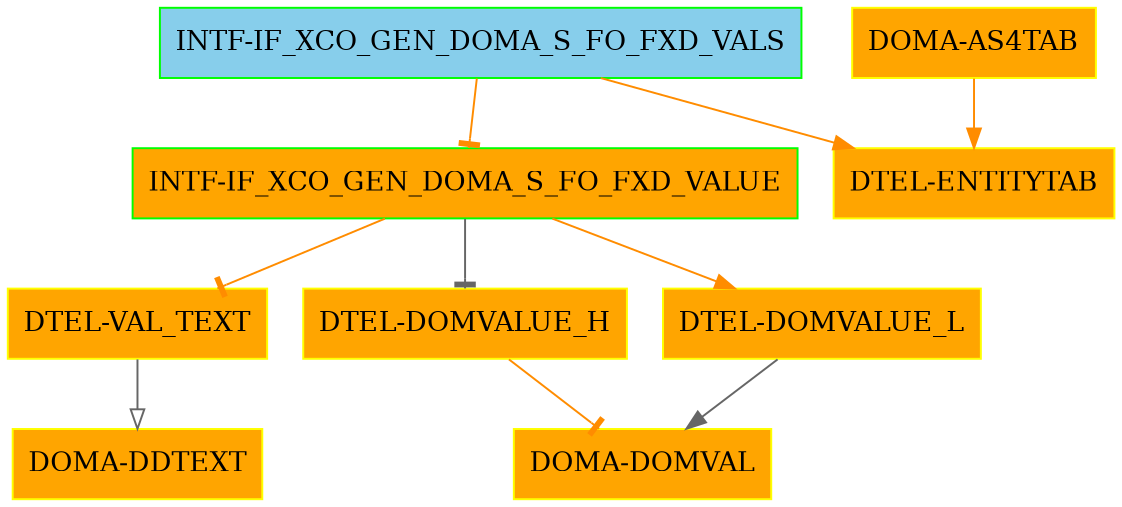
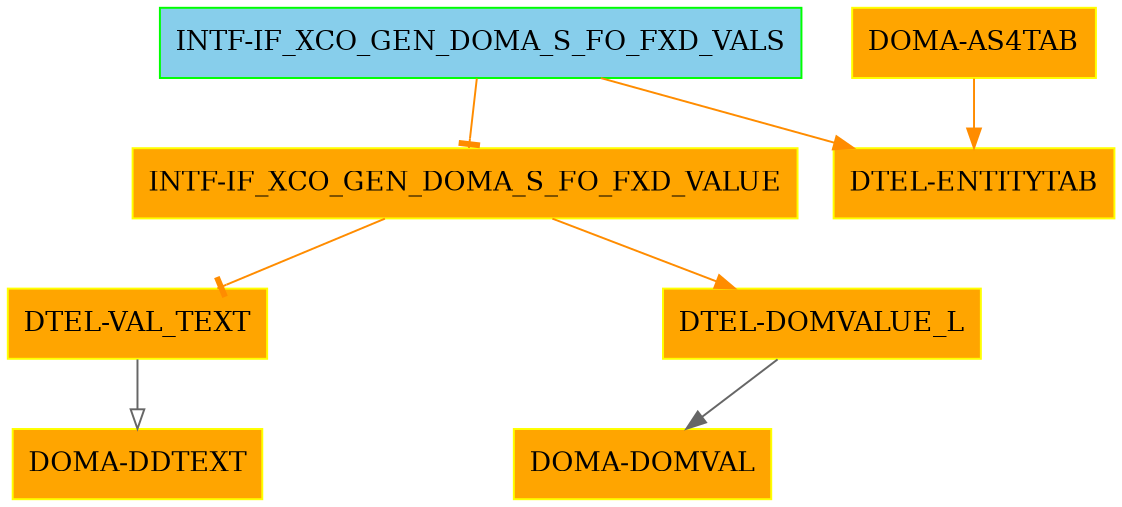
node "INTF-IF_XCO_GEN_DOMA_S_FO_FXD_VALUE": color green -> yellow
node "DTEL-DOMVALUE_H": removed
